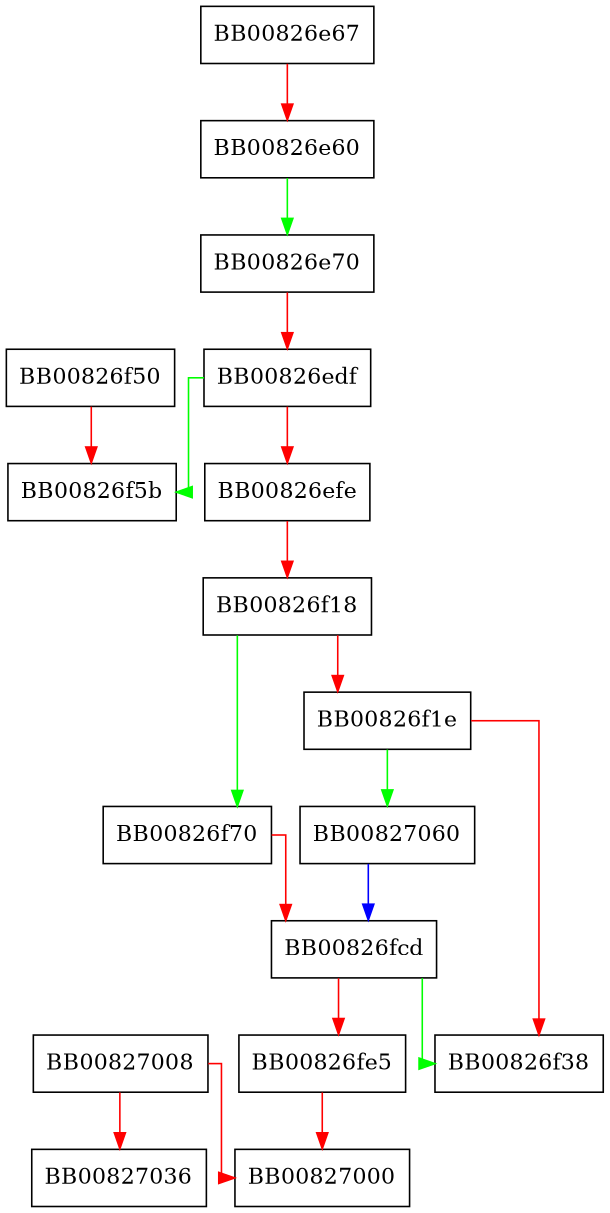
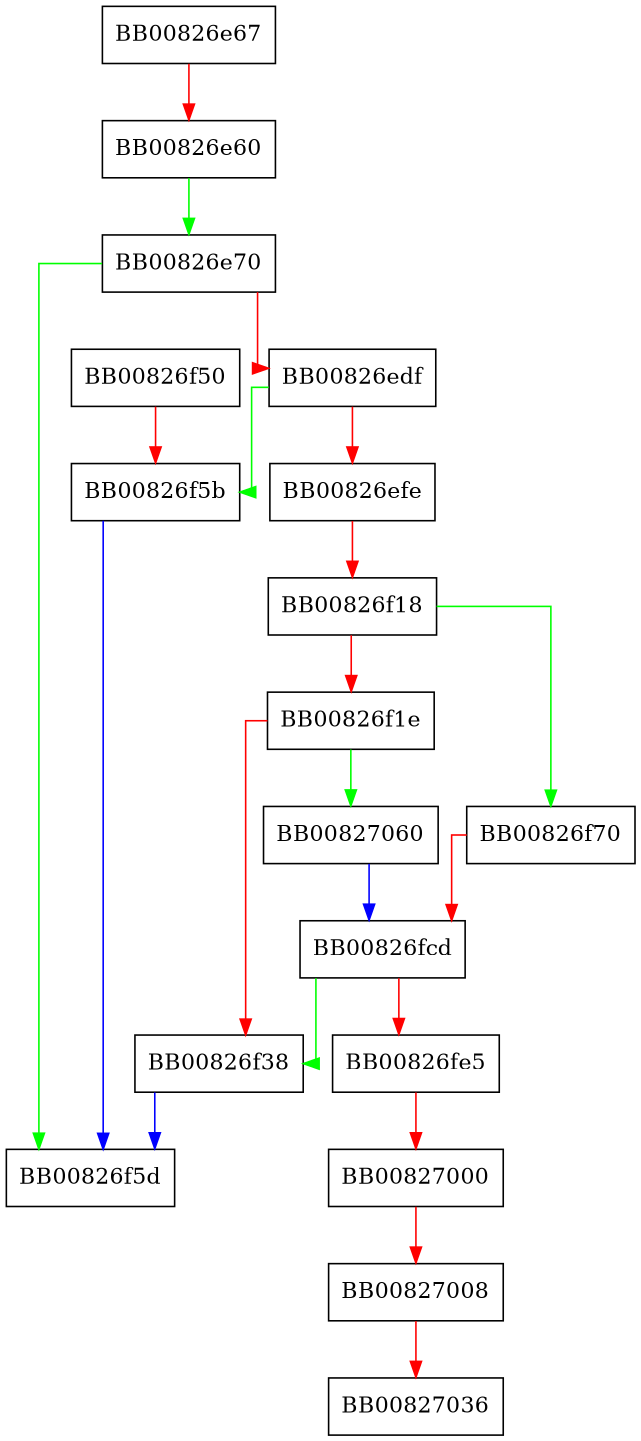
edge "BB00827008" -> "BB00827000": reversed
node "BB00826f5d": added
